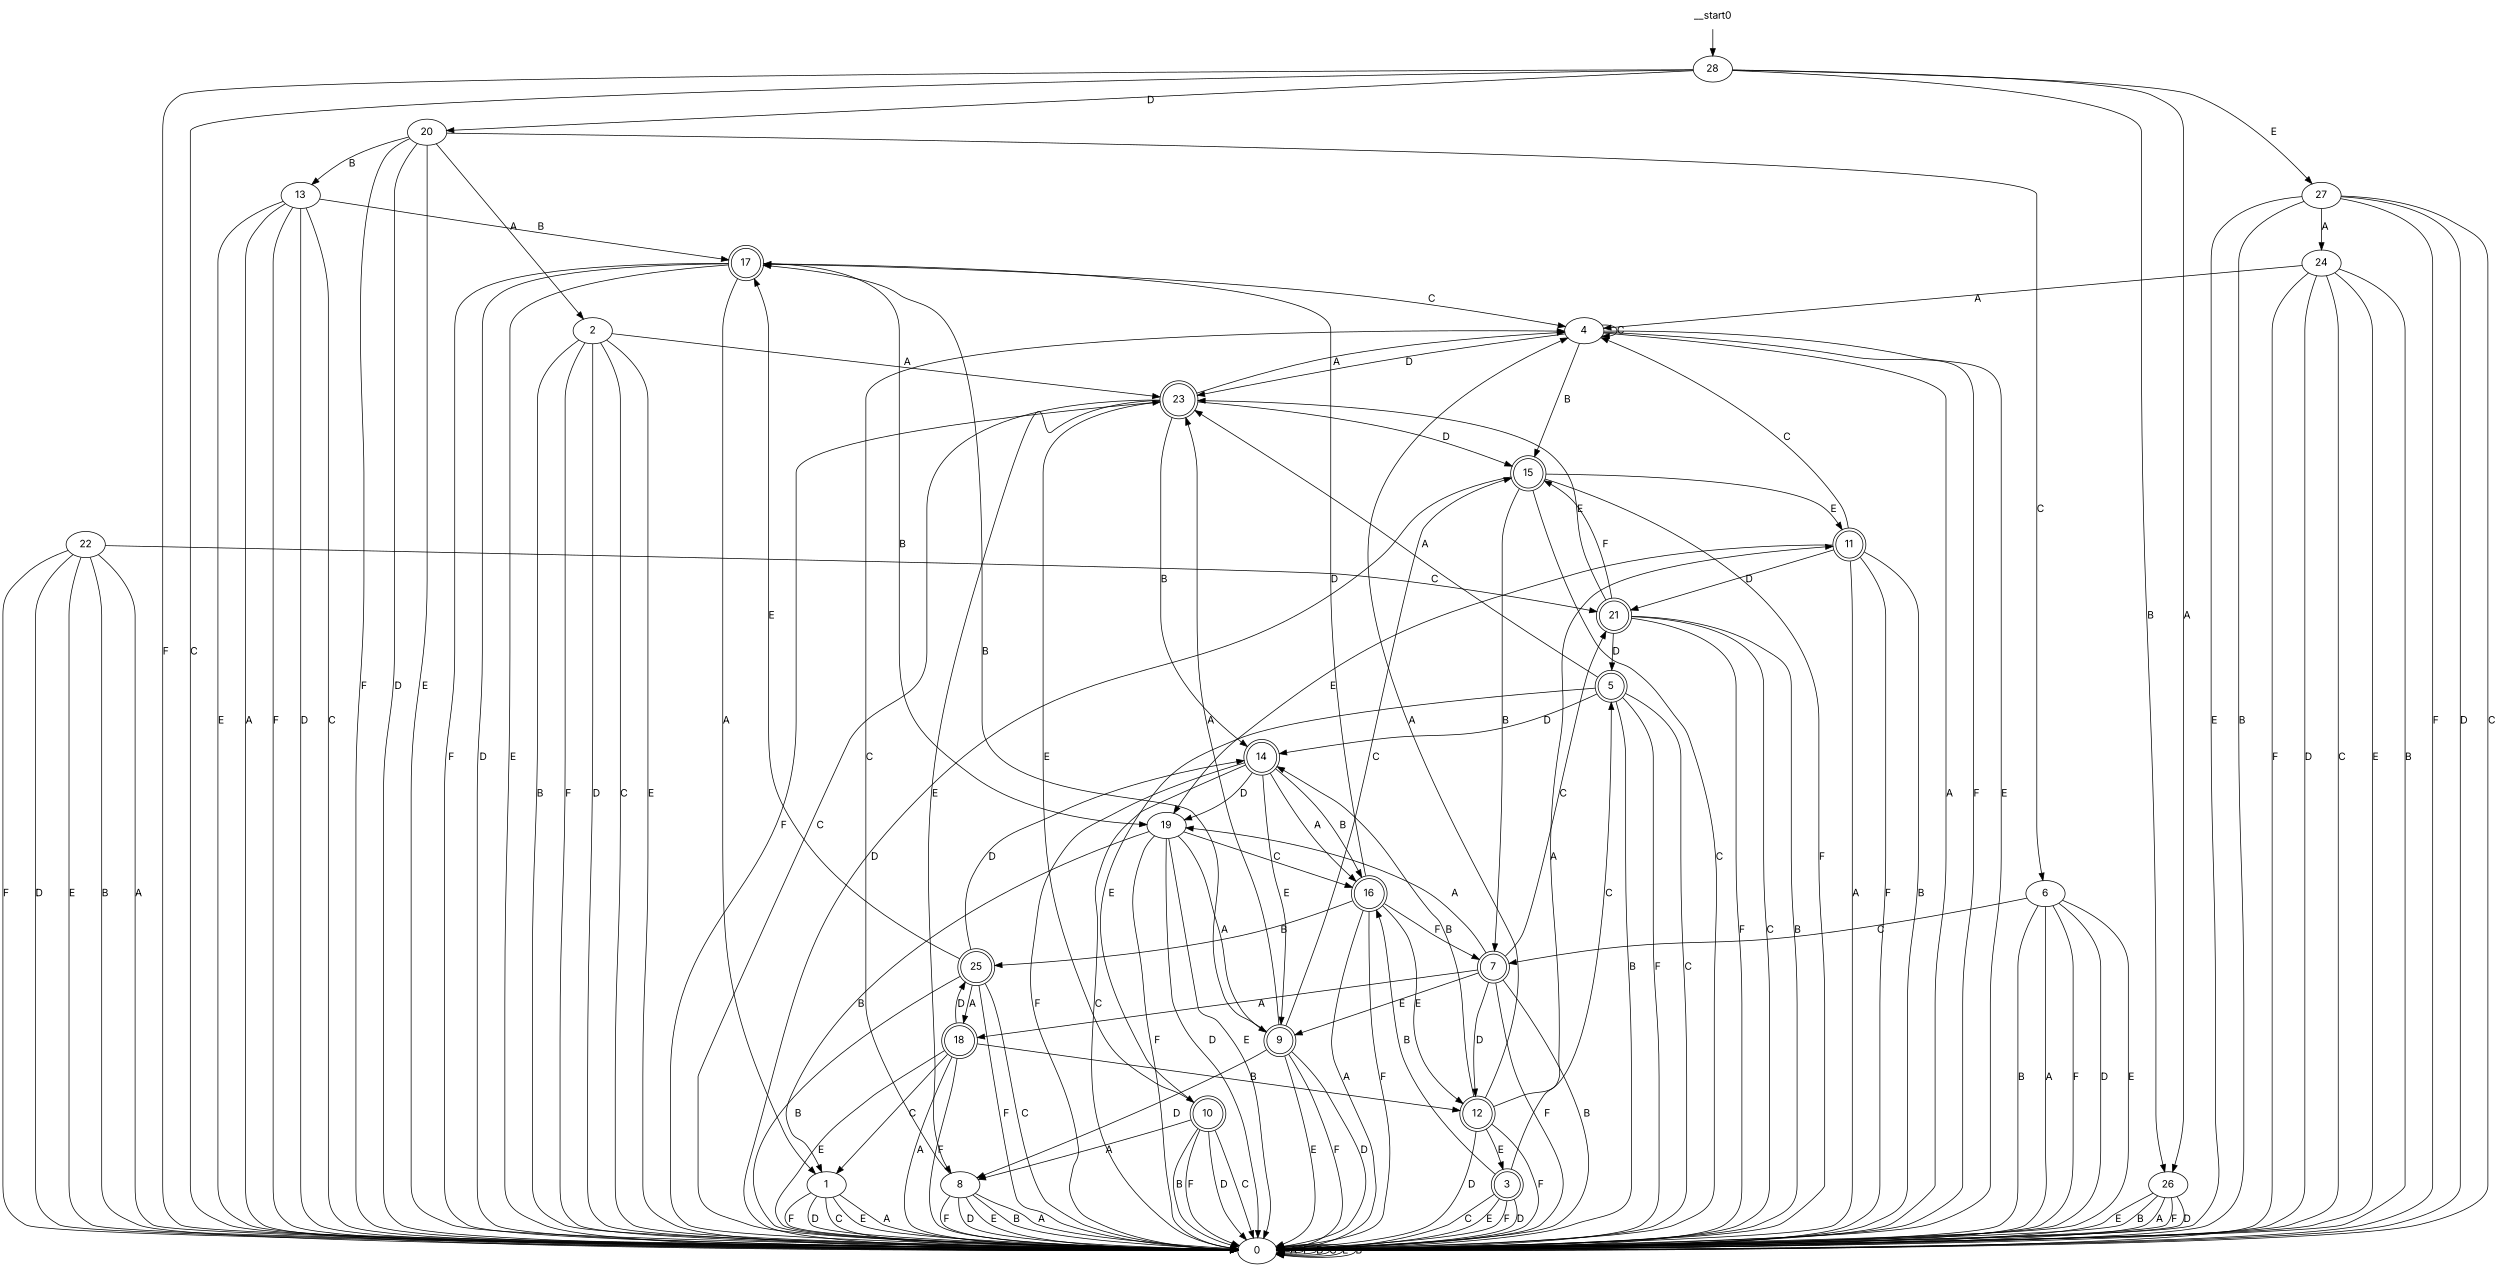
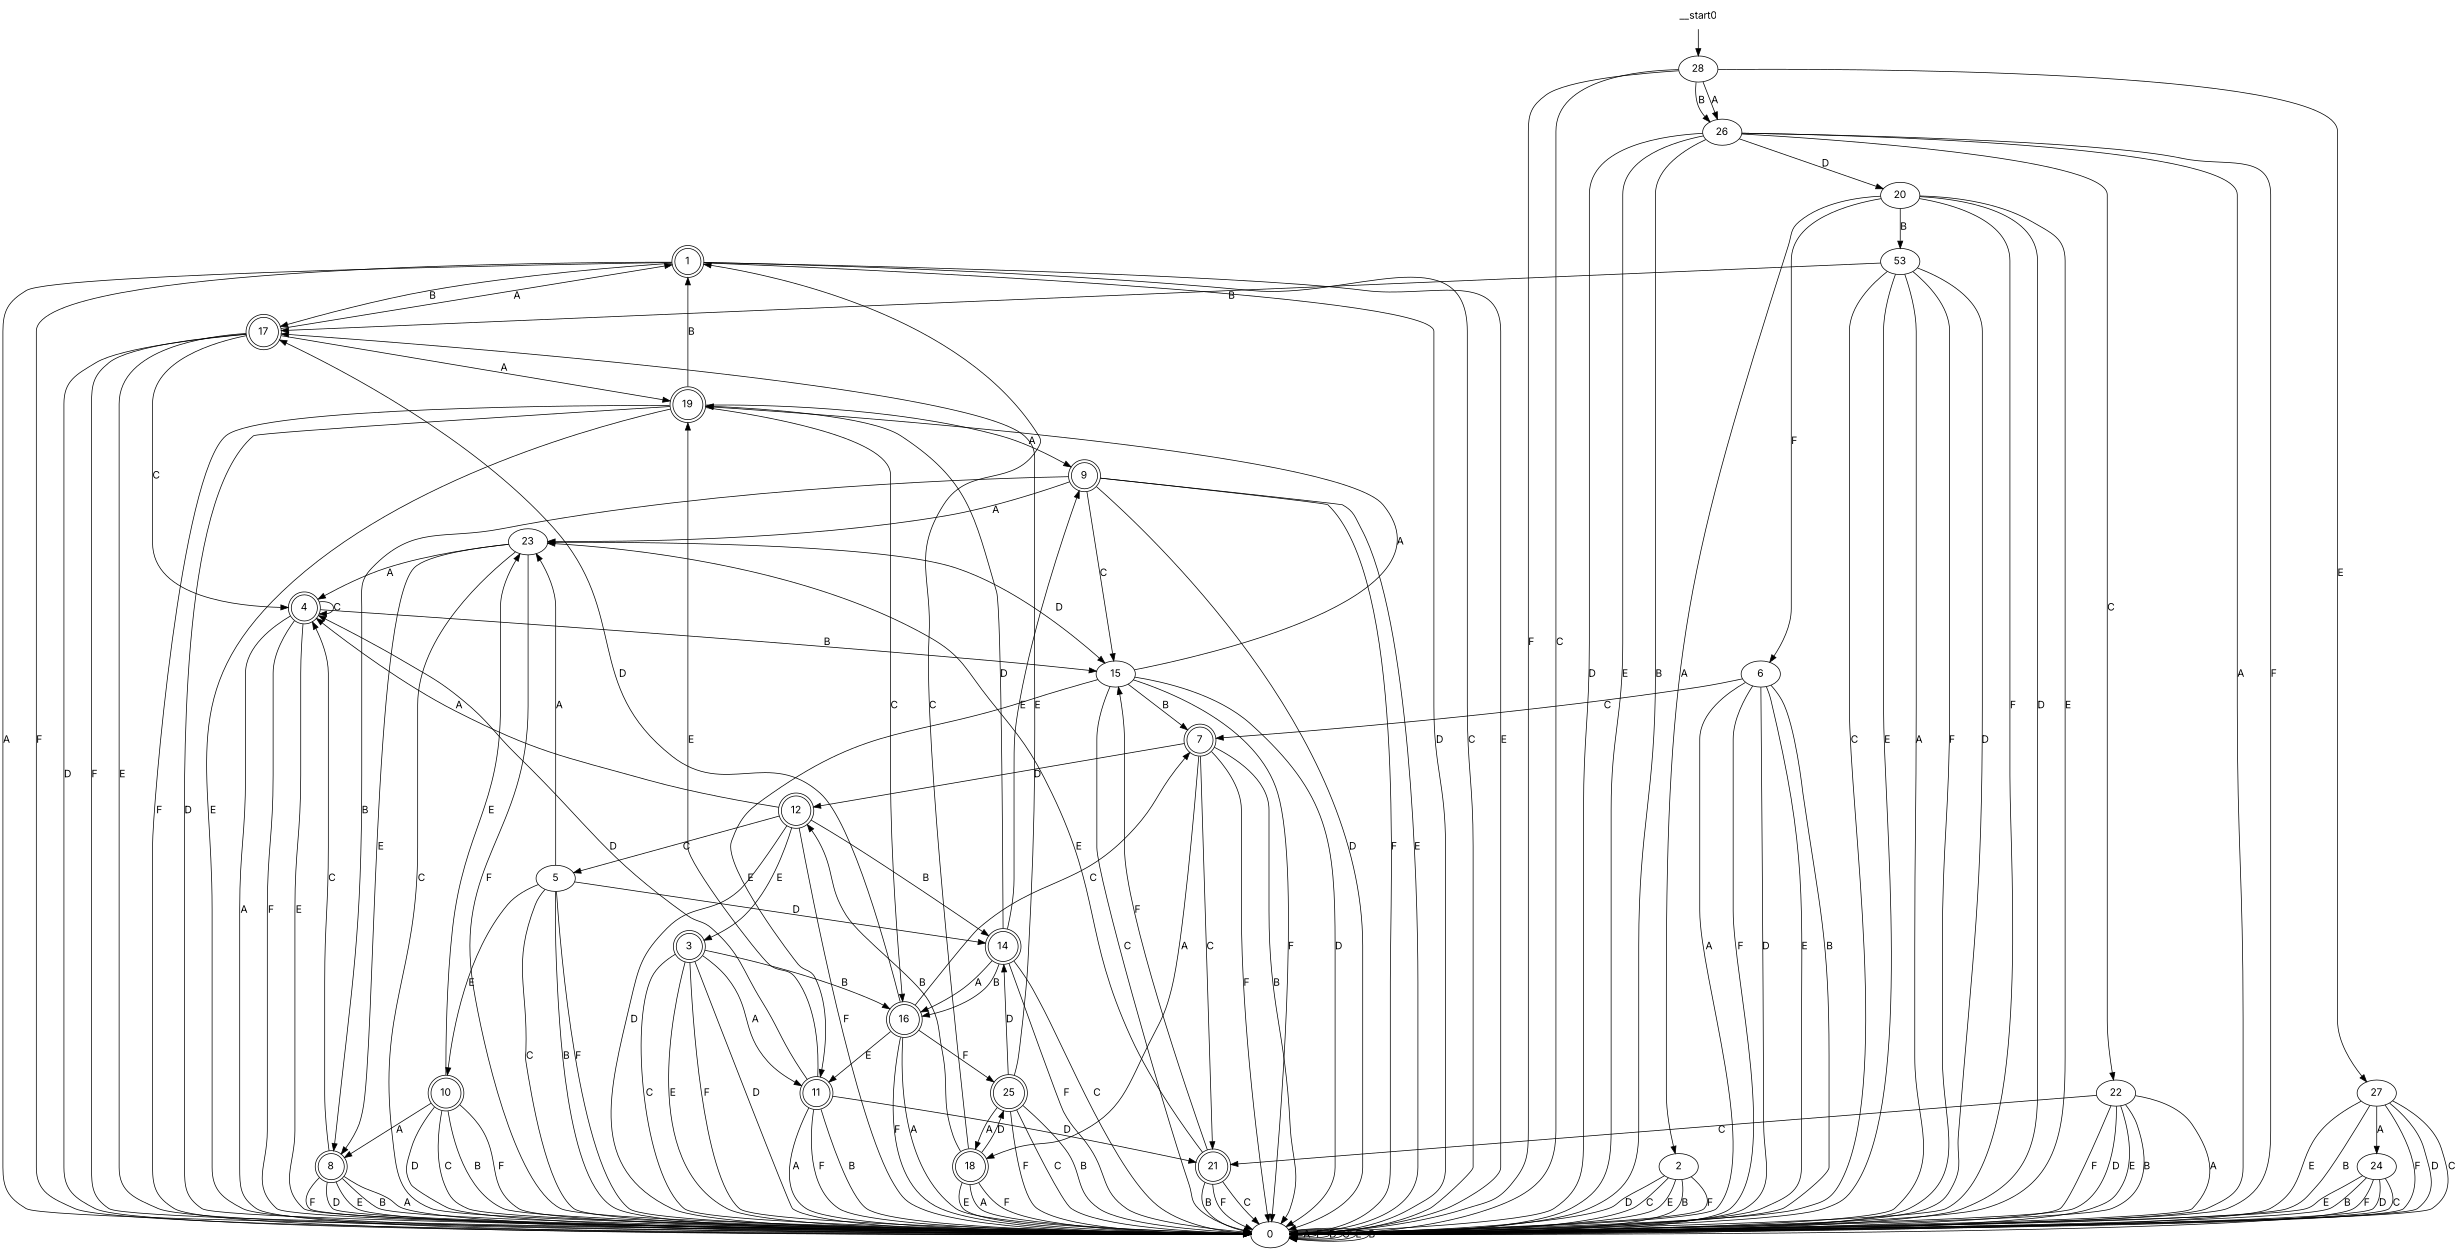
edge "28" -> "20": now "26" -> "20"
node "13": label "13" -> "53"
edge "24" -> "4": removed, label "A"
node "4": shape ellipse -> doublecircle
edge "4" -> "23": removed, label "D"
edge "2" -> "23": removed, label "A"
node "23": shape doublecircle -> ellipse
edge "11" -> "4": label "C" -> "D"
edge "26" -> "22": added, label "C"
node "15": shape doublecircle -> ellipse
edge "20" -> "6": label "C" -> "F"
edge "17" -> "19": label "B" -> "A"
edge "23" -> "14": removed, label "B"
edge "21" -> "5": removed, label "D"
edge "9" -> "17": now "1" -> "17"
node "5": shape doublecircle -> ellipse
node "19": shape ellipse -> doublecircle
edge "7" -> "19": now "15" -> "19"
edge "16" -> "25": label "B" -> "F"
edge "16" -> "7": label "F" -> "C"
edge "7" -> "9": removed, label "E"
edge "16" -> "12": now "16" -> "11"
edge "9" -> "8": label "D" -> "B"
node "1": shape ellipse -> doublecircle
node "8": shape ellipse -> doublecircle
